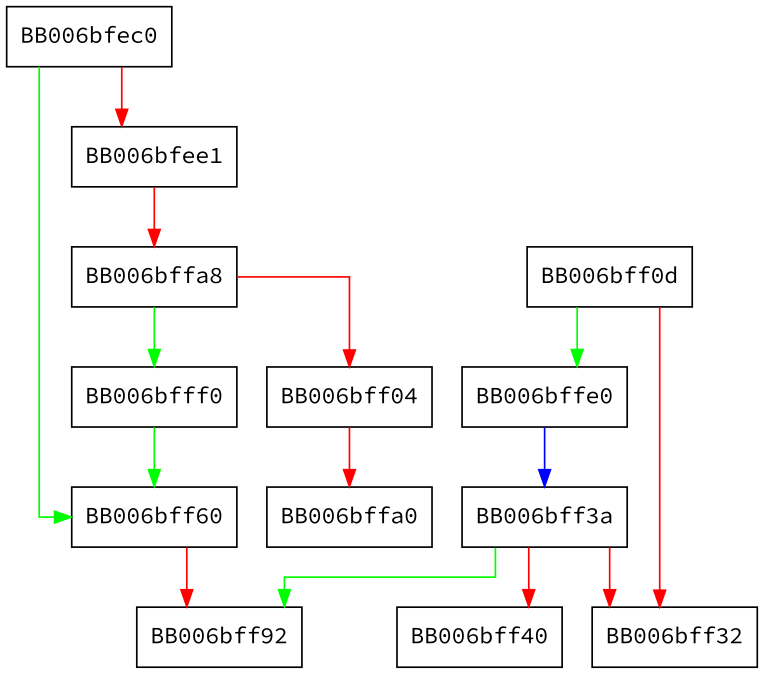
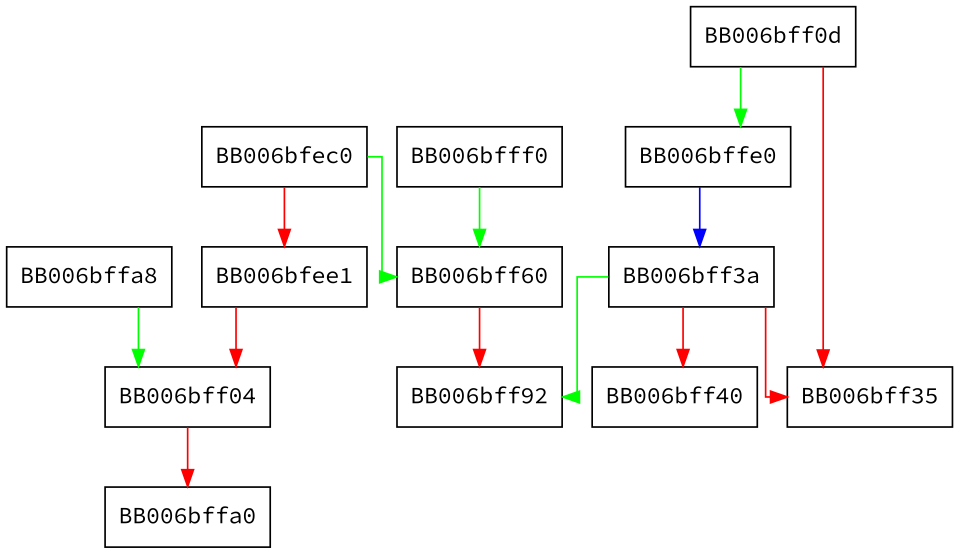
edge "BB006bfee1" -> "BB006bffa8": now "BB006bfee1" -> "BB006bff04"
edge "BB006bffa8" -> "BB006bff04": color red -> green
edge "BB006bffa8" -> "BB006bfff0": removed
node "BB006bff32": label "BB006bff32" -> "BB006bff35"
